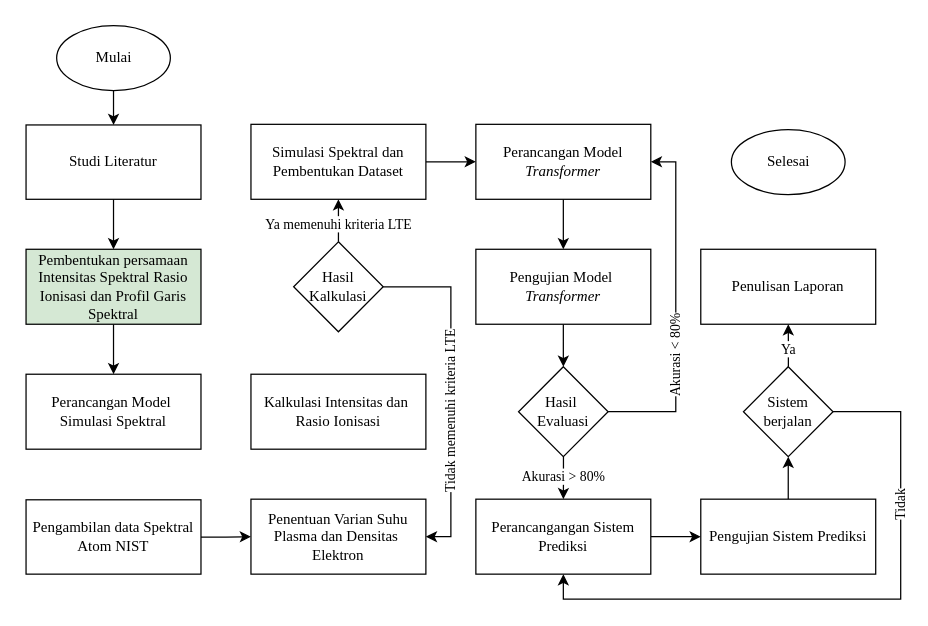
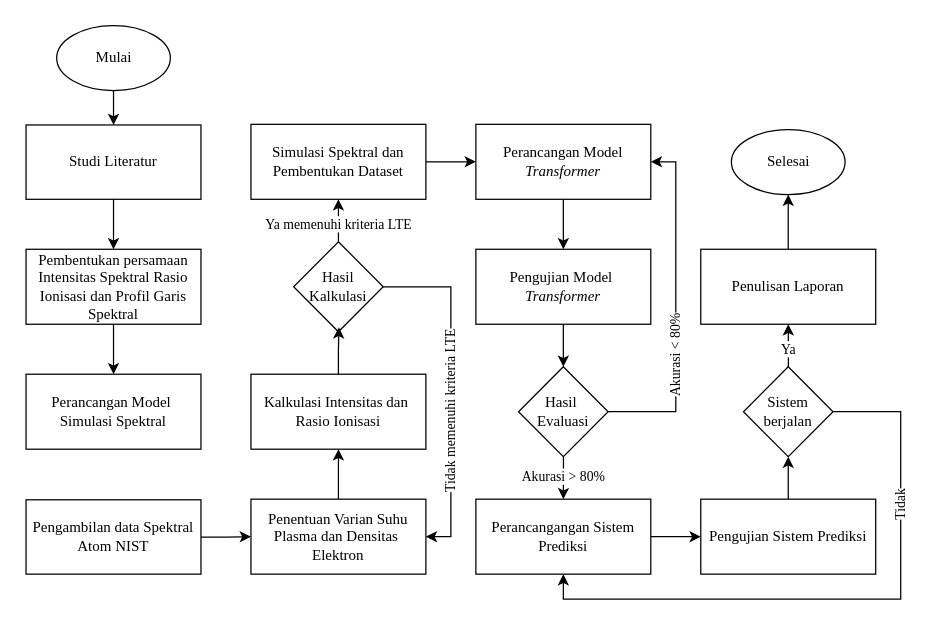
edge "Penulisan Laporan" -> "Selesai": added
node "Pembentukan persamaan Intensitas Spektral Rasio Ionisasi dan Profil Garis Spektral": fillcolor #d5e8d4 -> #ffffff
edge "Kalkulasi Intensitas dan Rasio Ionisasi" -> "Hasil Kalkulasi": added
edge "Penentuan Varian Suhu Plasma dan Densitas Elektron" -> "Kalkulasi Intensitas dan Rasio Ionisasi": added
